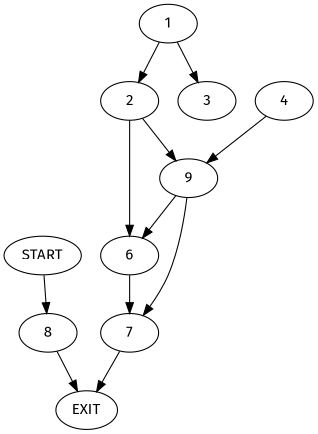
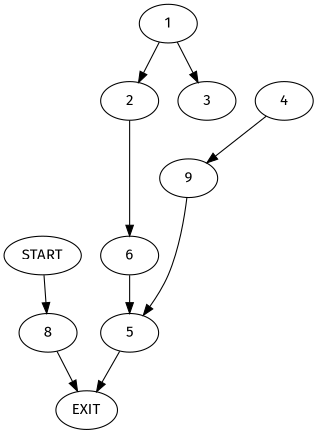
edge "2" -> "9": removed
edge "9" -> "6": removed
node "7": label "7" -> "5"
